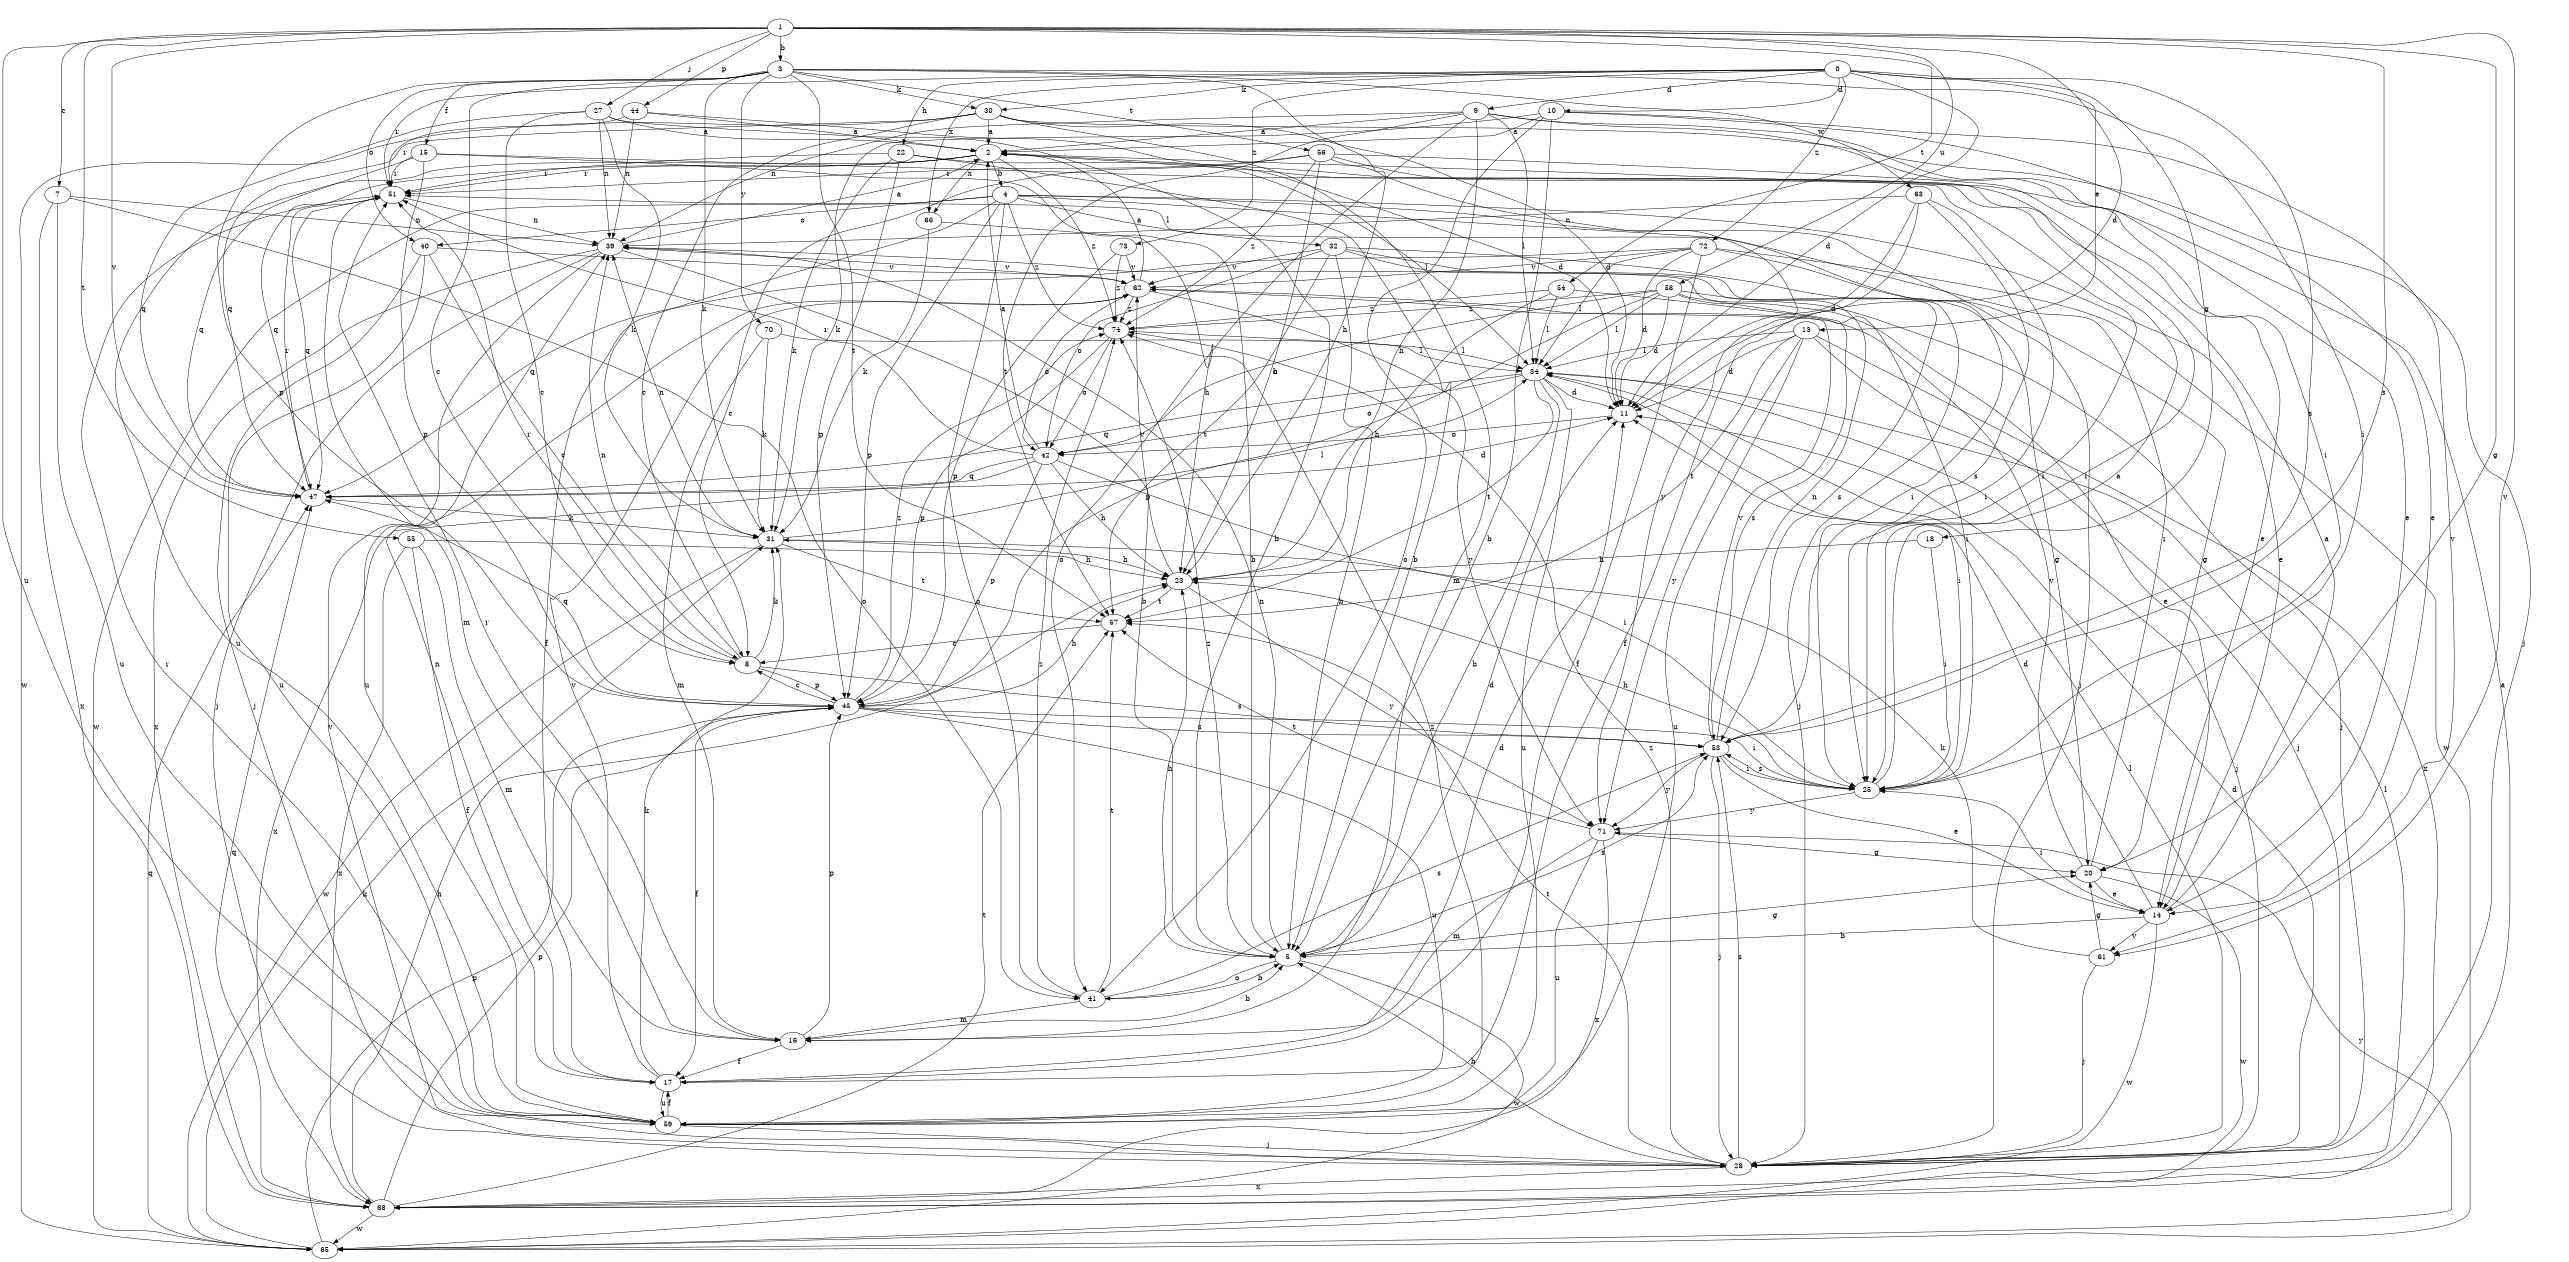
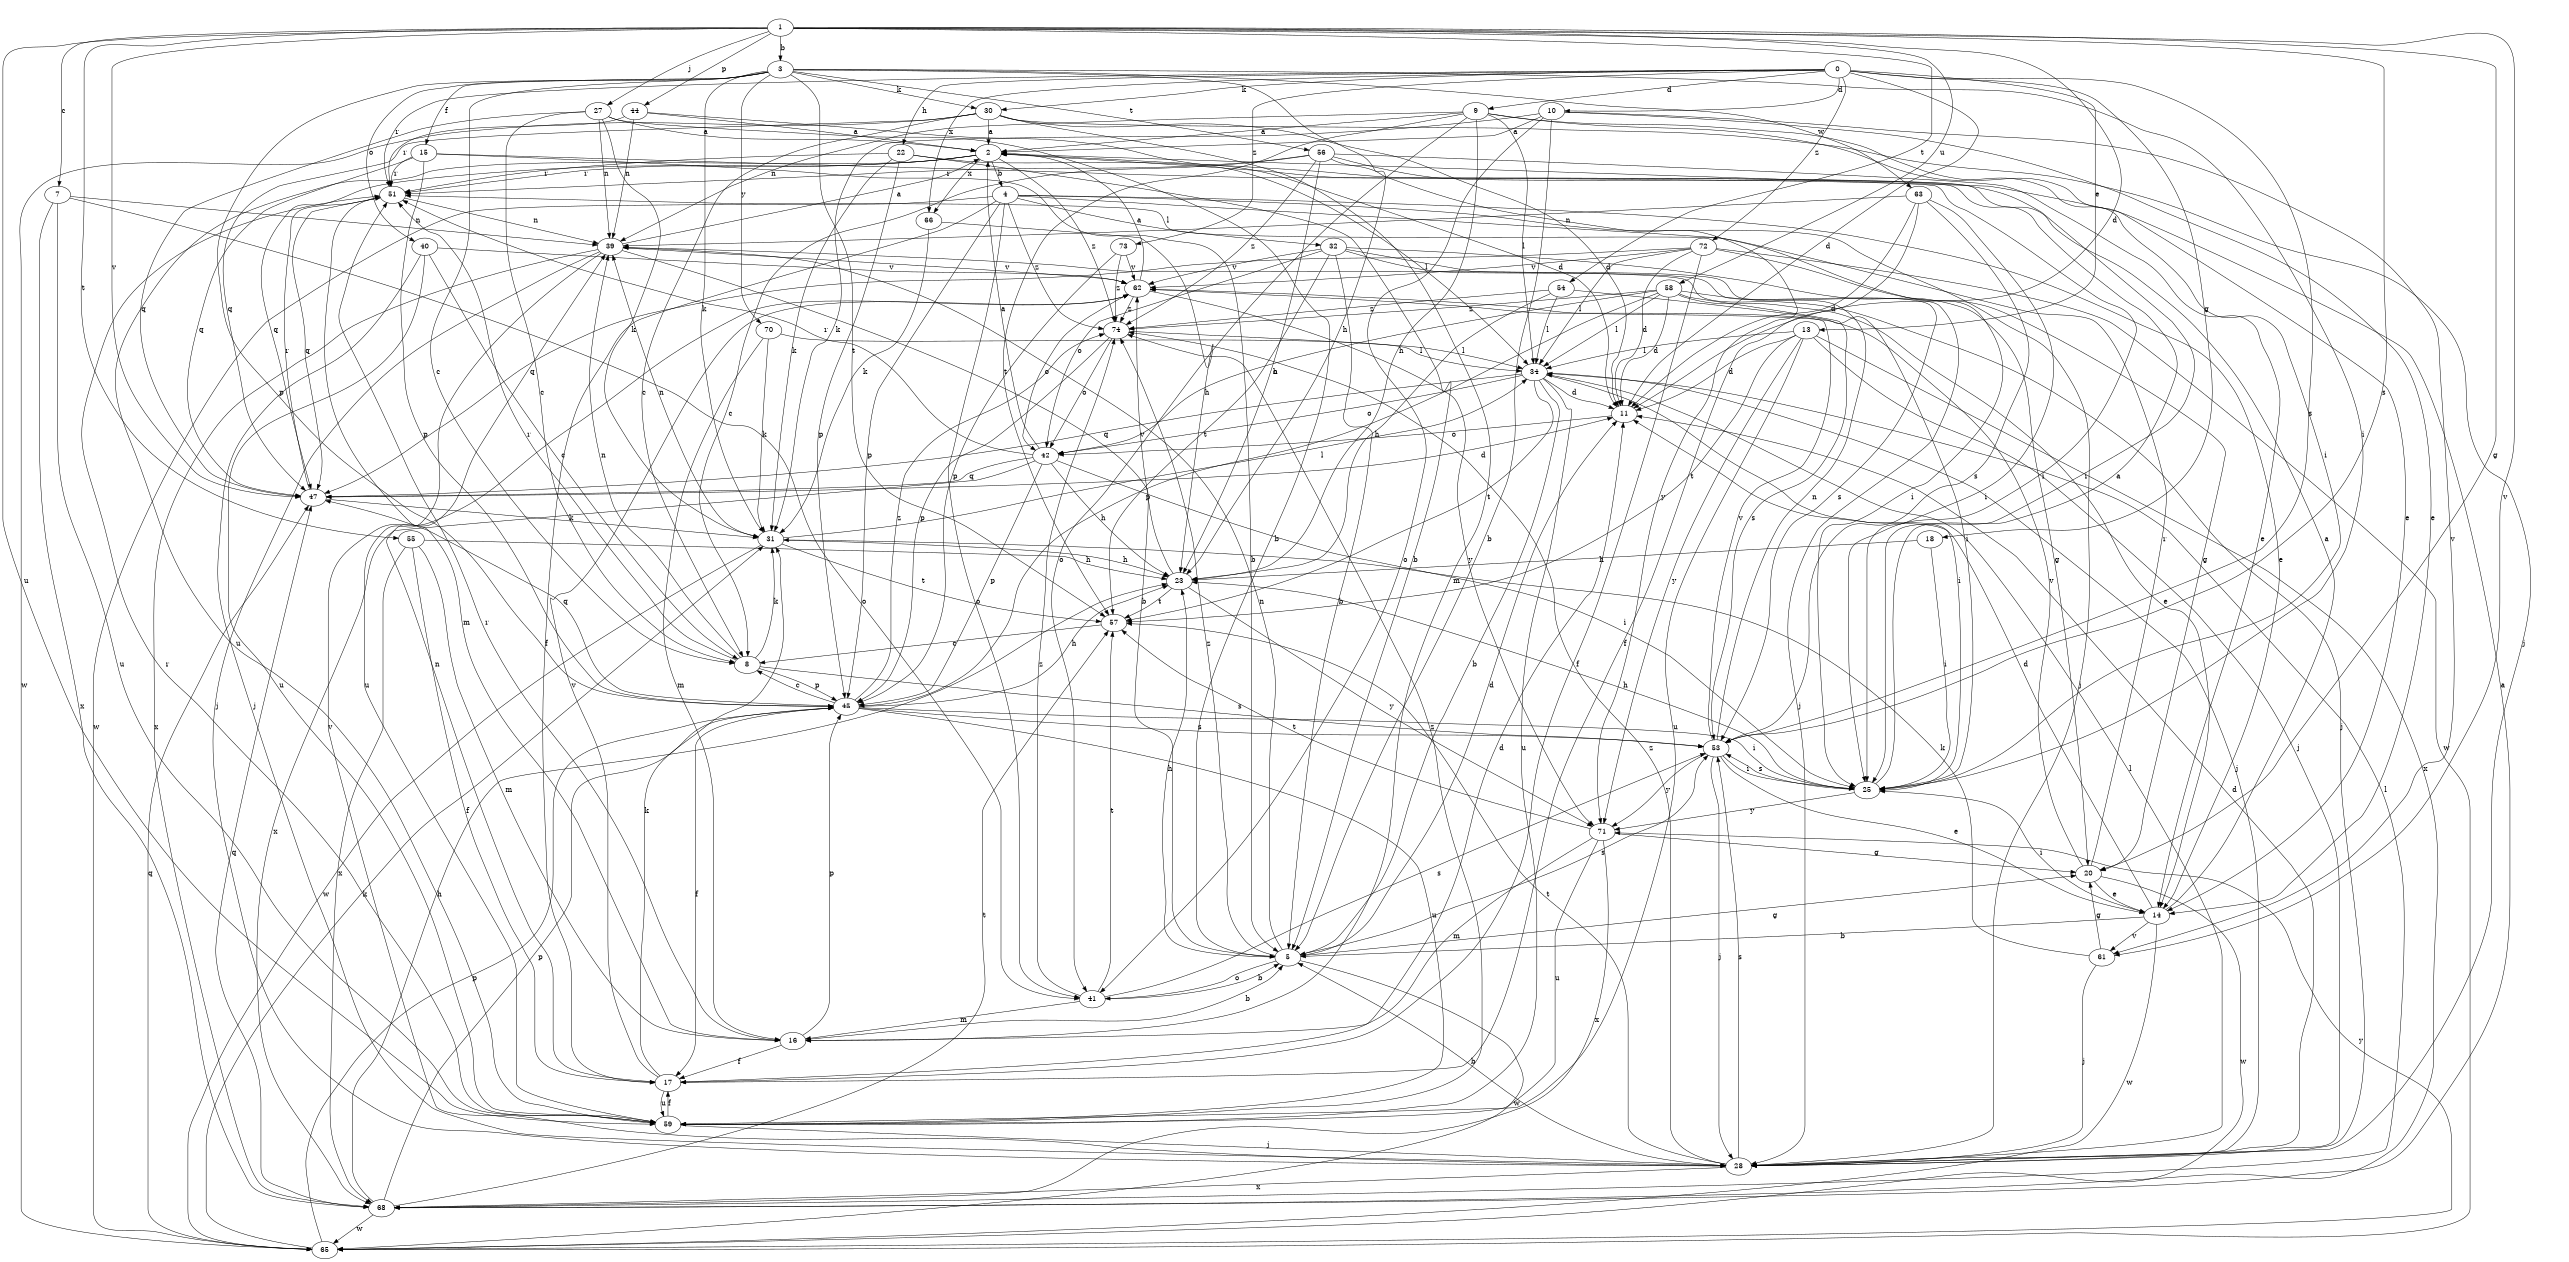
edge "4" -> "40": removed, label "o"
